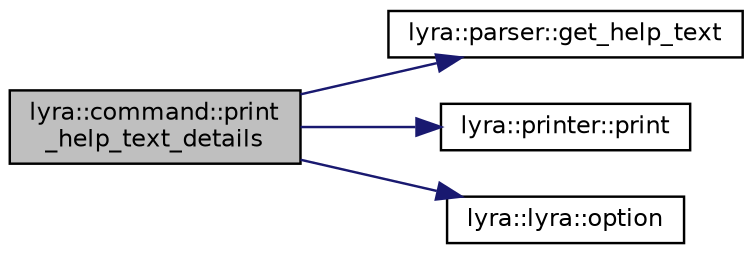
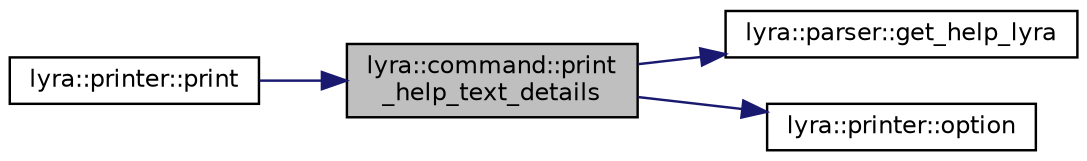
node "lyra::parser::get_help_text": label "lyra::parser::get_help_text" -> "lyra::parser::get_help_lyra"
edge "lyra::command::print _help_text_details" -> "lyra::printer::print": reversed
node "lyra::lyra::option": label "lyra::lyra::option" -> "lyra::printer::option"
